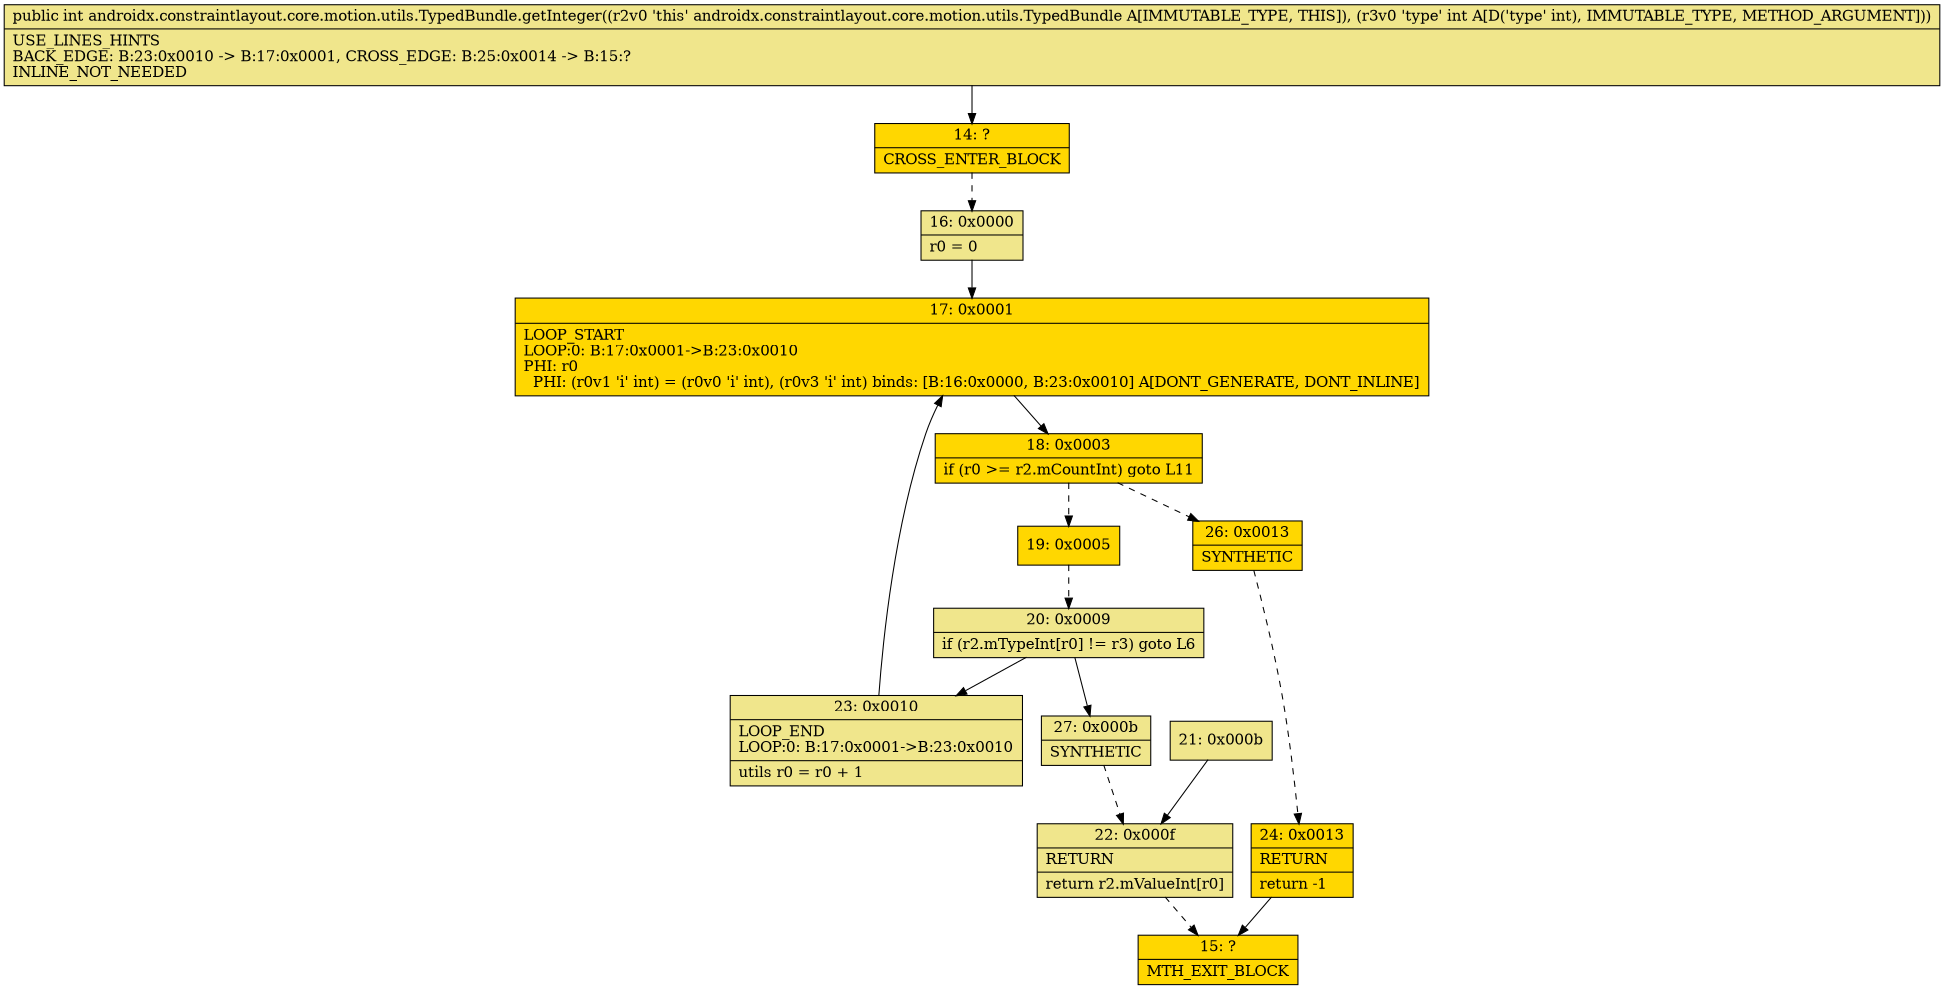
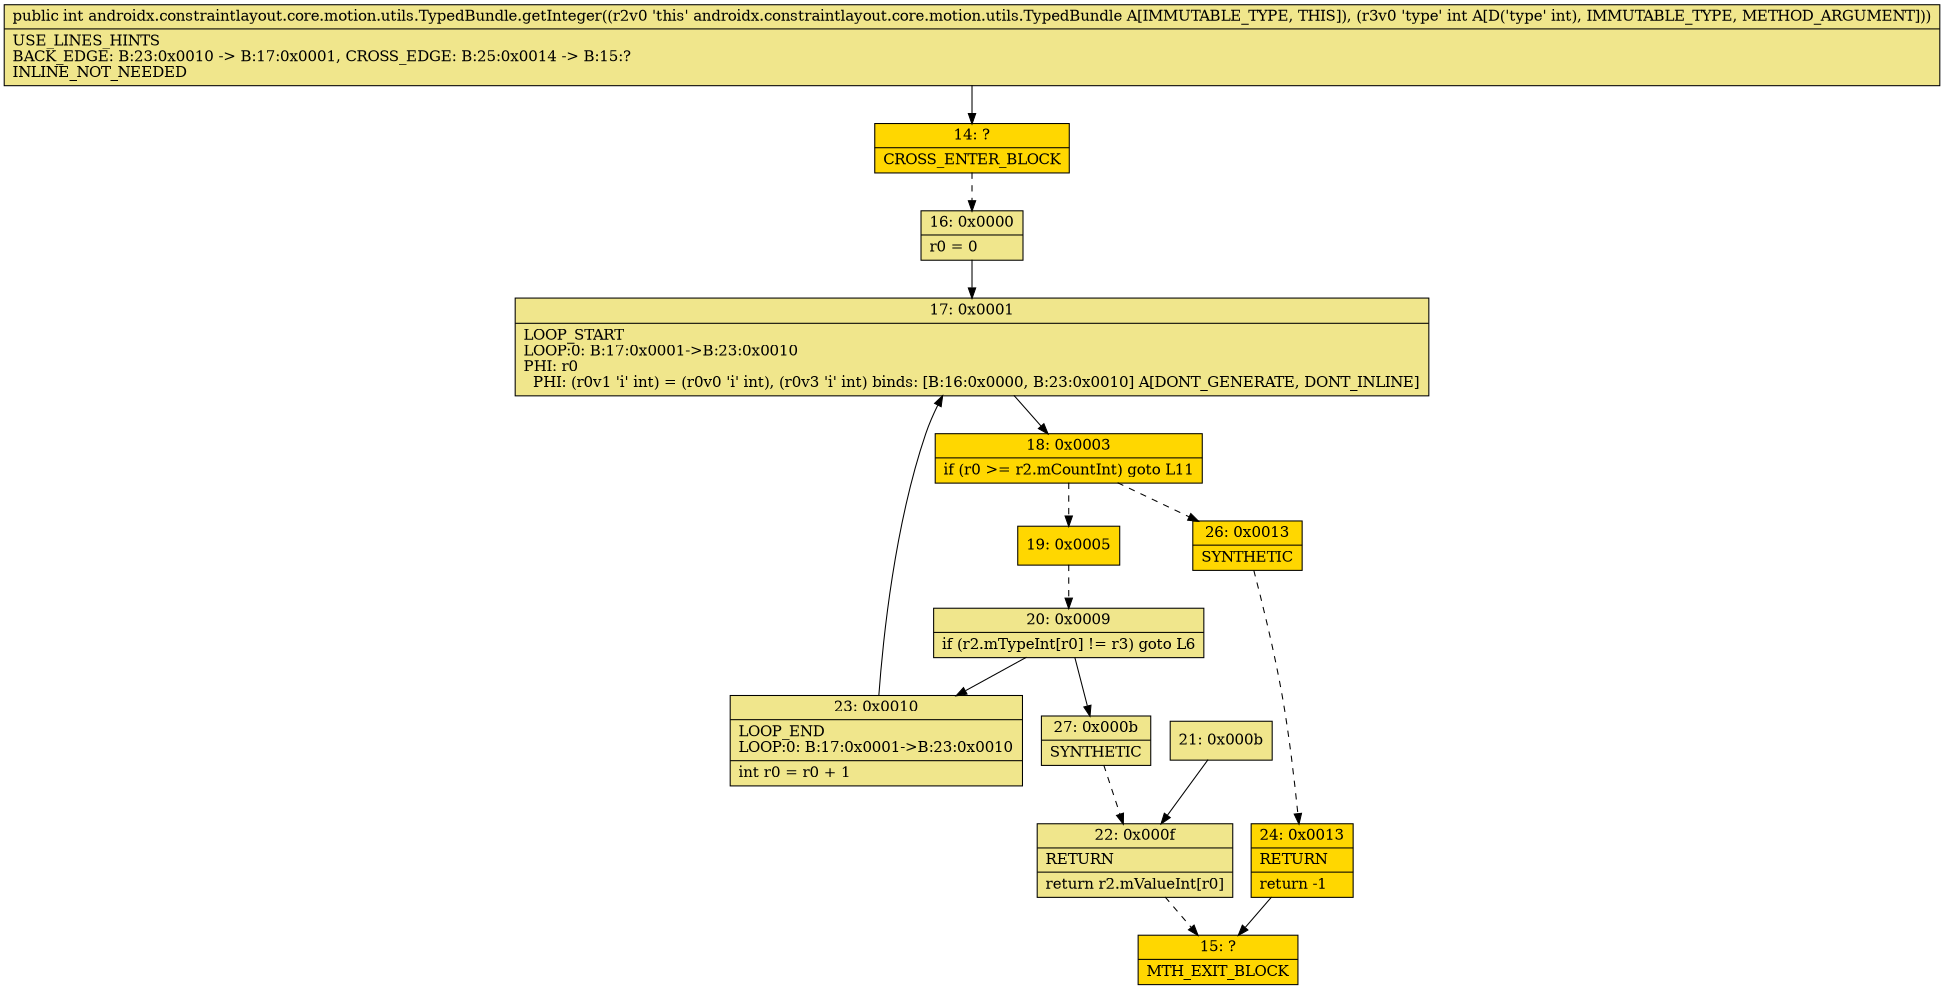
node "17: 0x0001": fillcolor gold -> khaki
node "23: 0x0010": text "utils r0 = r0 + 1" -> "int r0 = r0 + 1"
